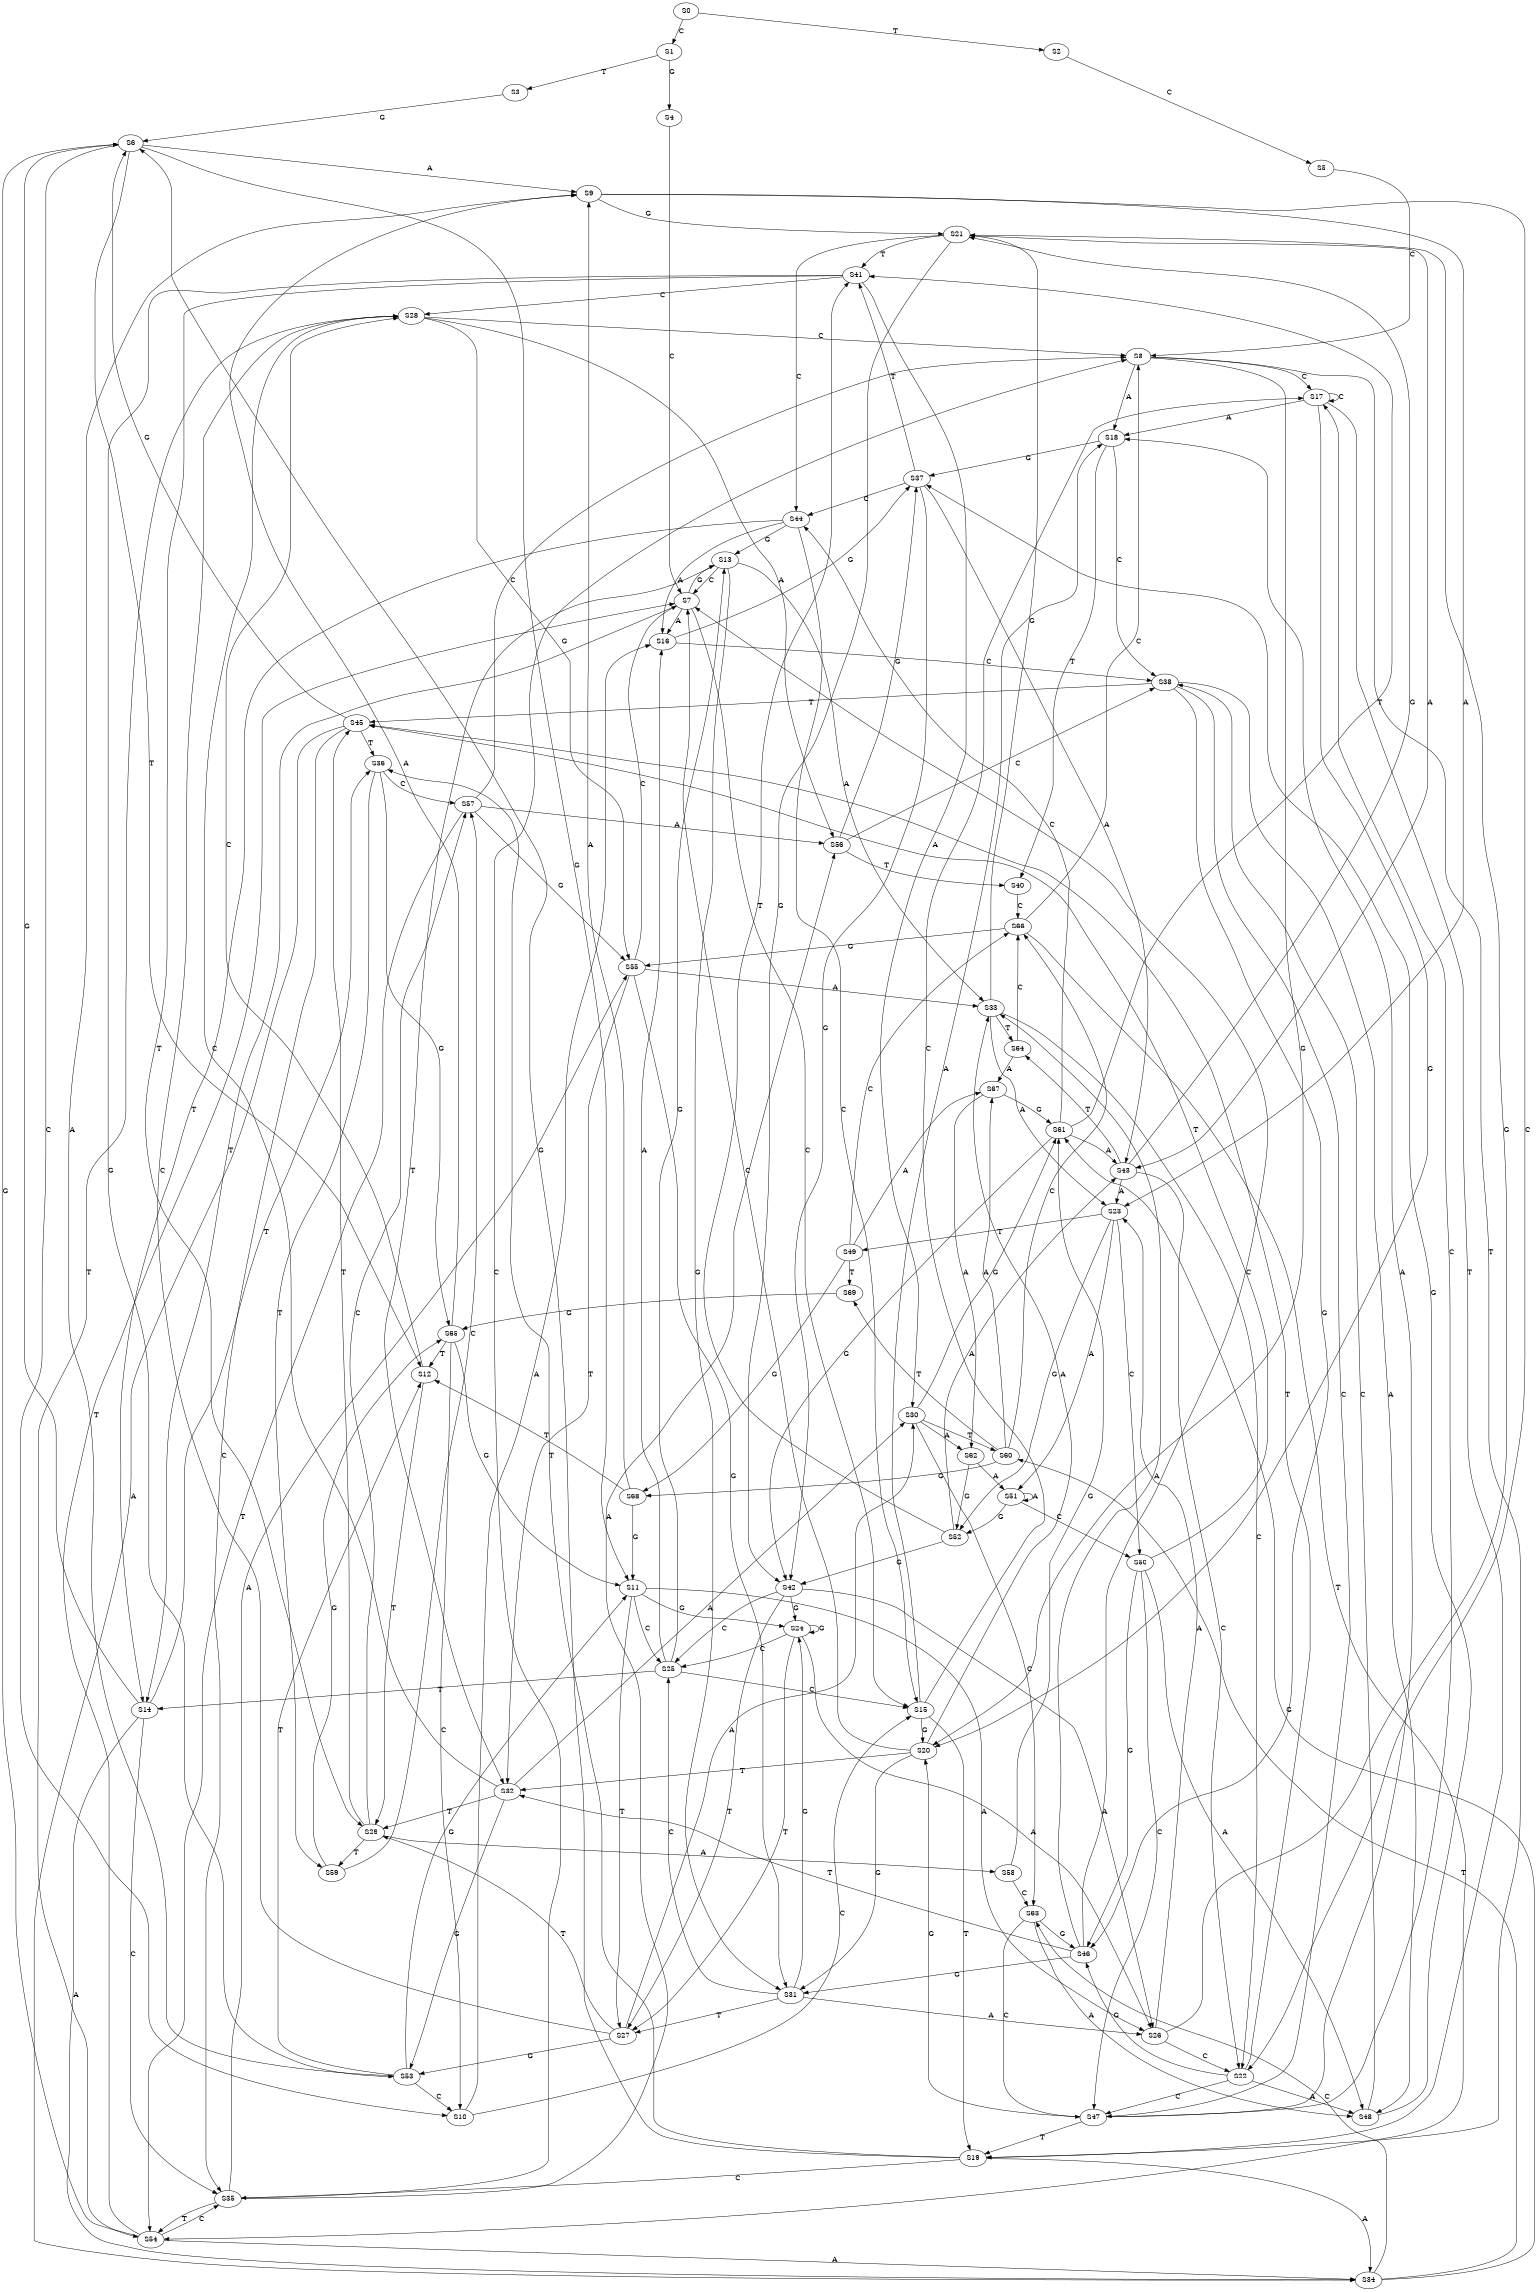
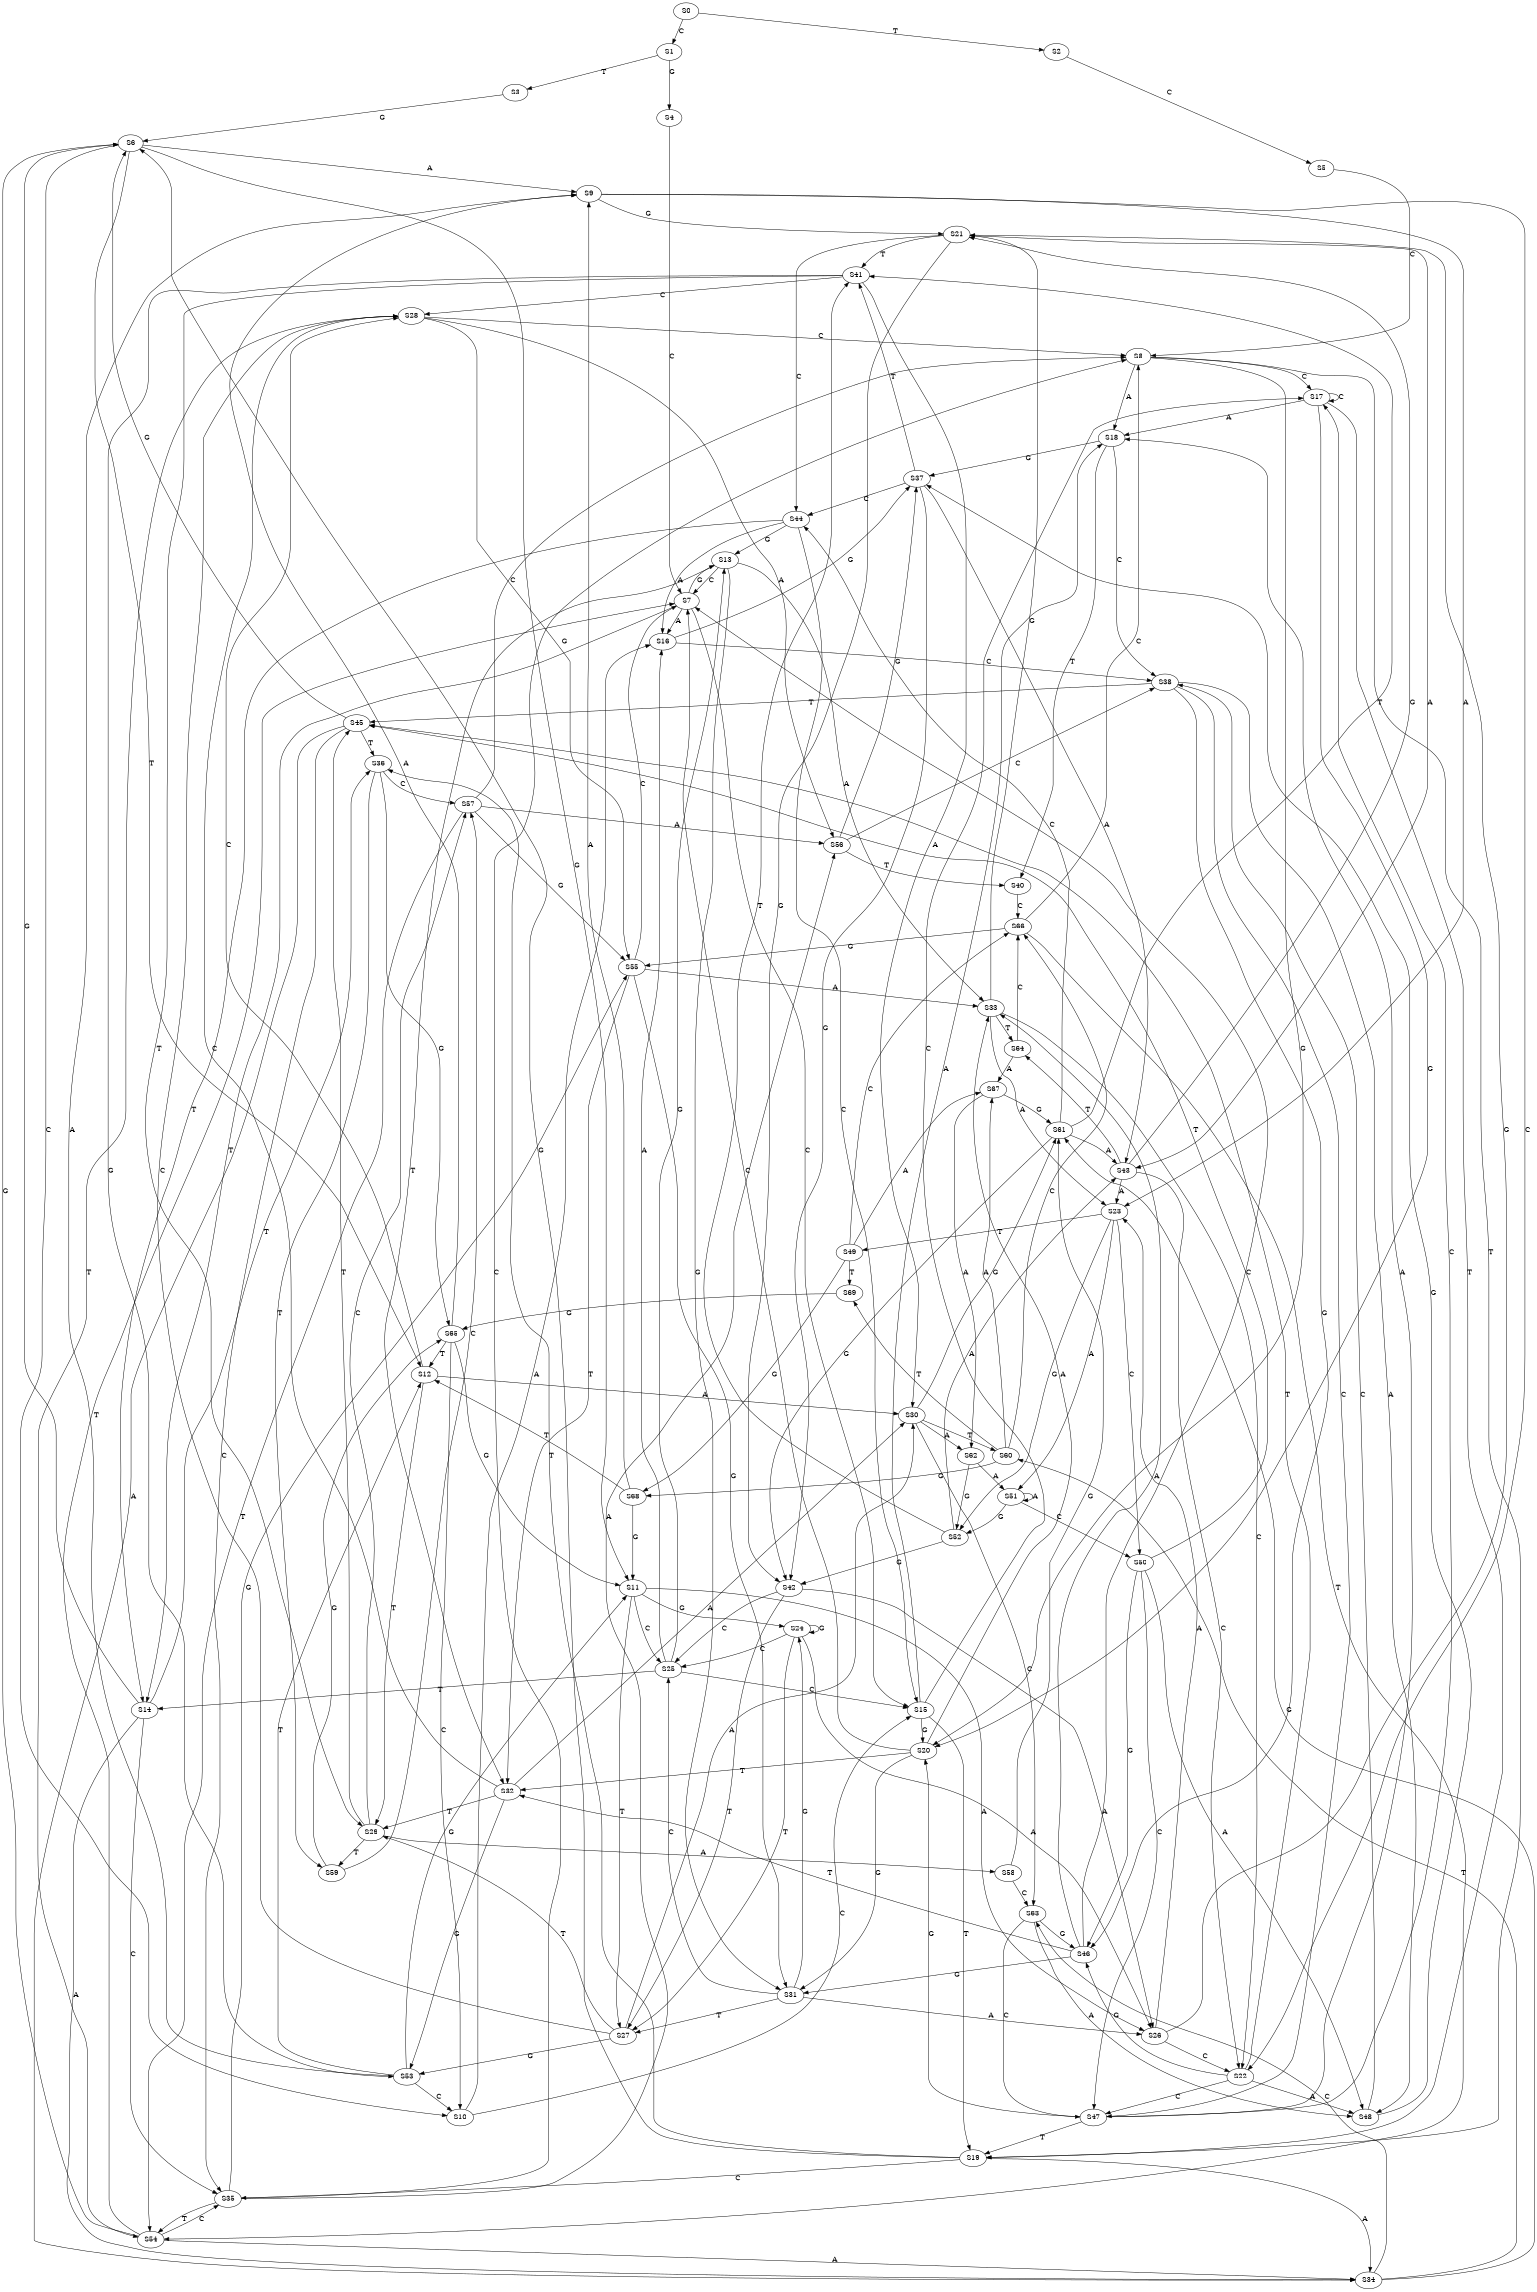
edge "S12" -> "S30": added, label "A"
edge "S35" -> "S55": label "A" -> "G"
edge "S42" -> "S24": removed, label "G"
